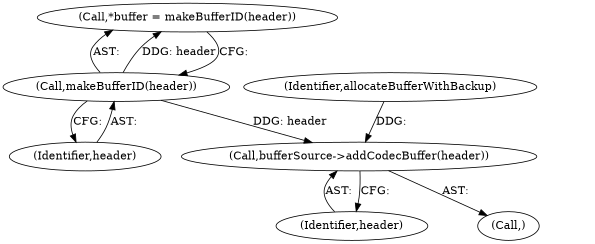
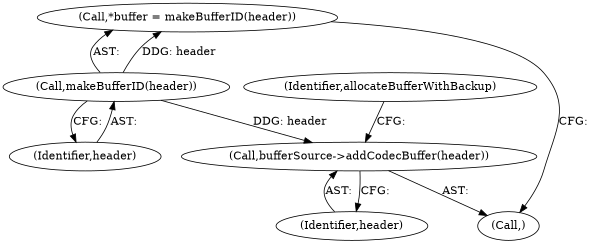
edge "(Call,*buffer = makeBufferID(header))" -> "(Call,makeBufferID(header))": now "(Call,*buffer = makeBufferID(header))" -> "(Call,)"
edge "(Identifier,allocateBufferWithBackup)" -> "(Call,bufferSource->addCodecBuffer(header))": label "DDG: " -> "CFG: "
